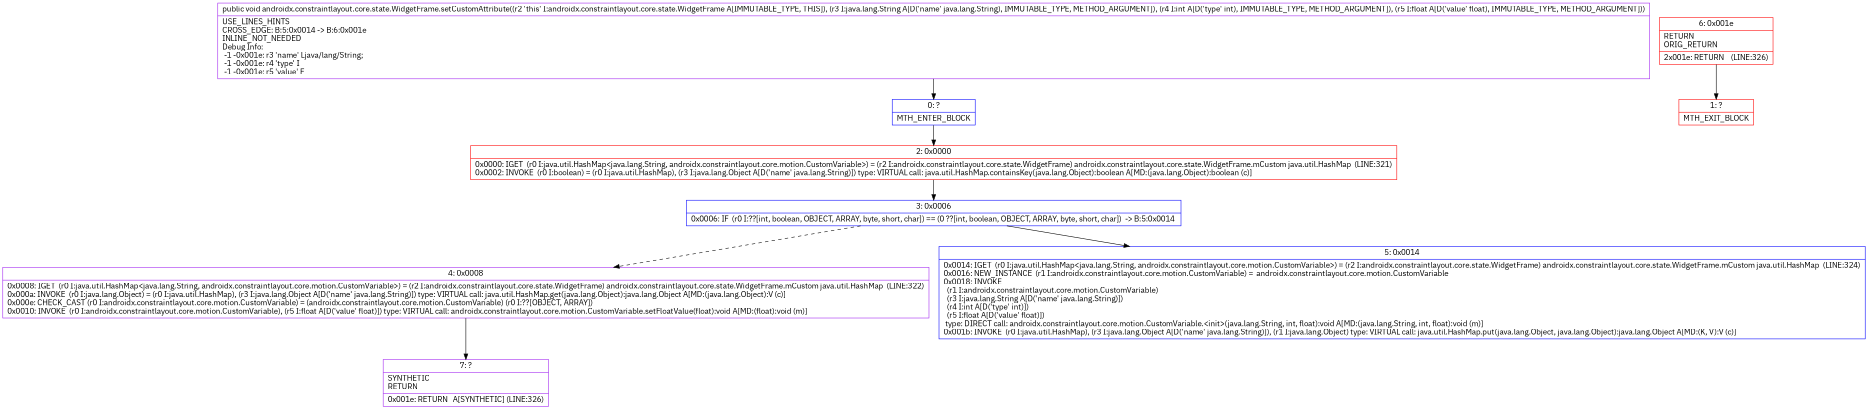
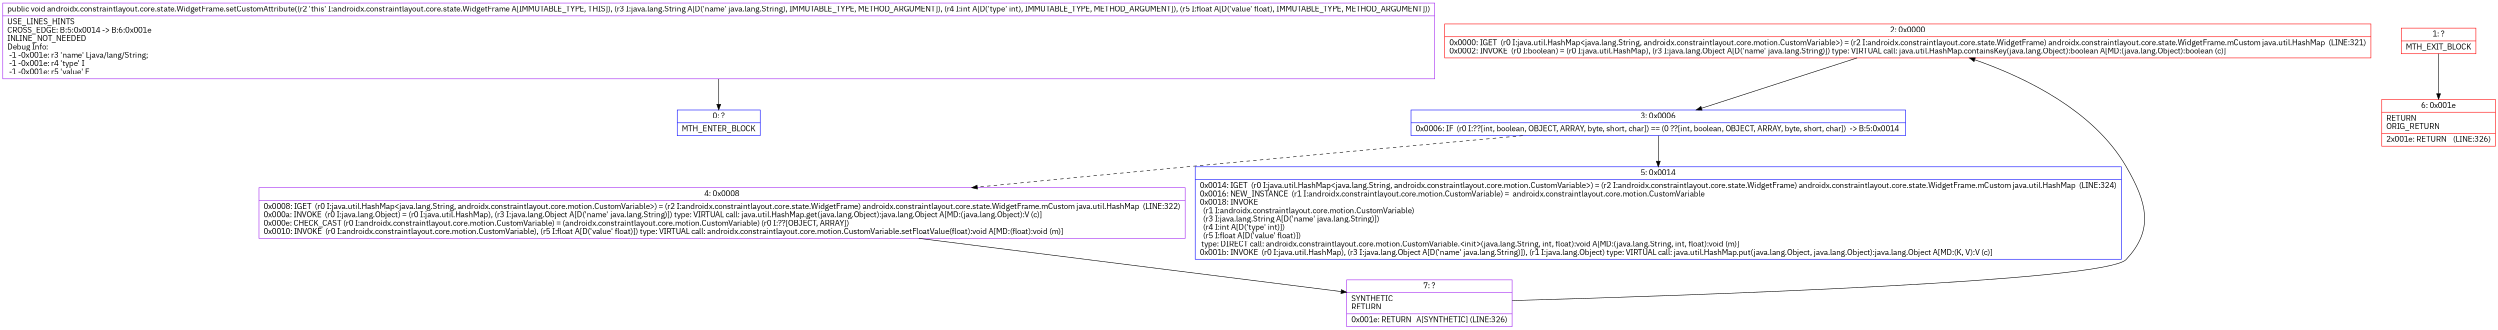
edge "6: 0x001e" -> "1: ?": reversed
edge "0: ?" -> "2: 0x0000": now "7: ?" -> "2: 0x0000"
